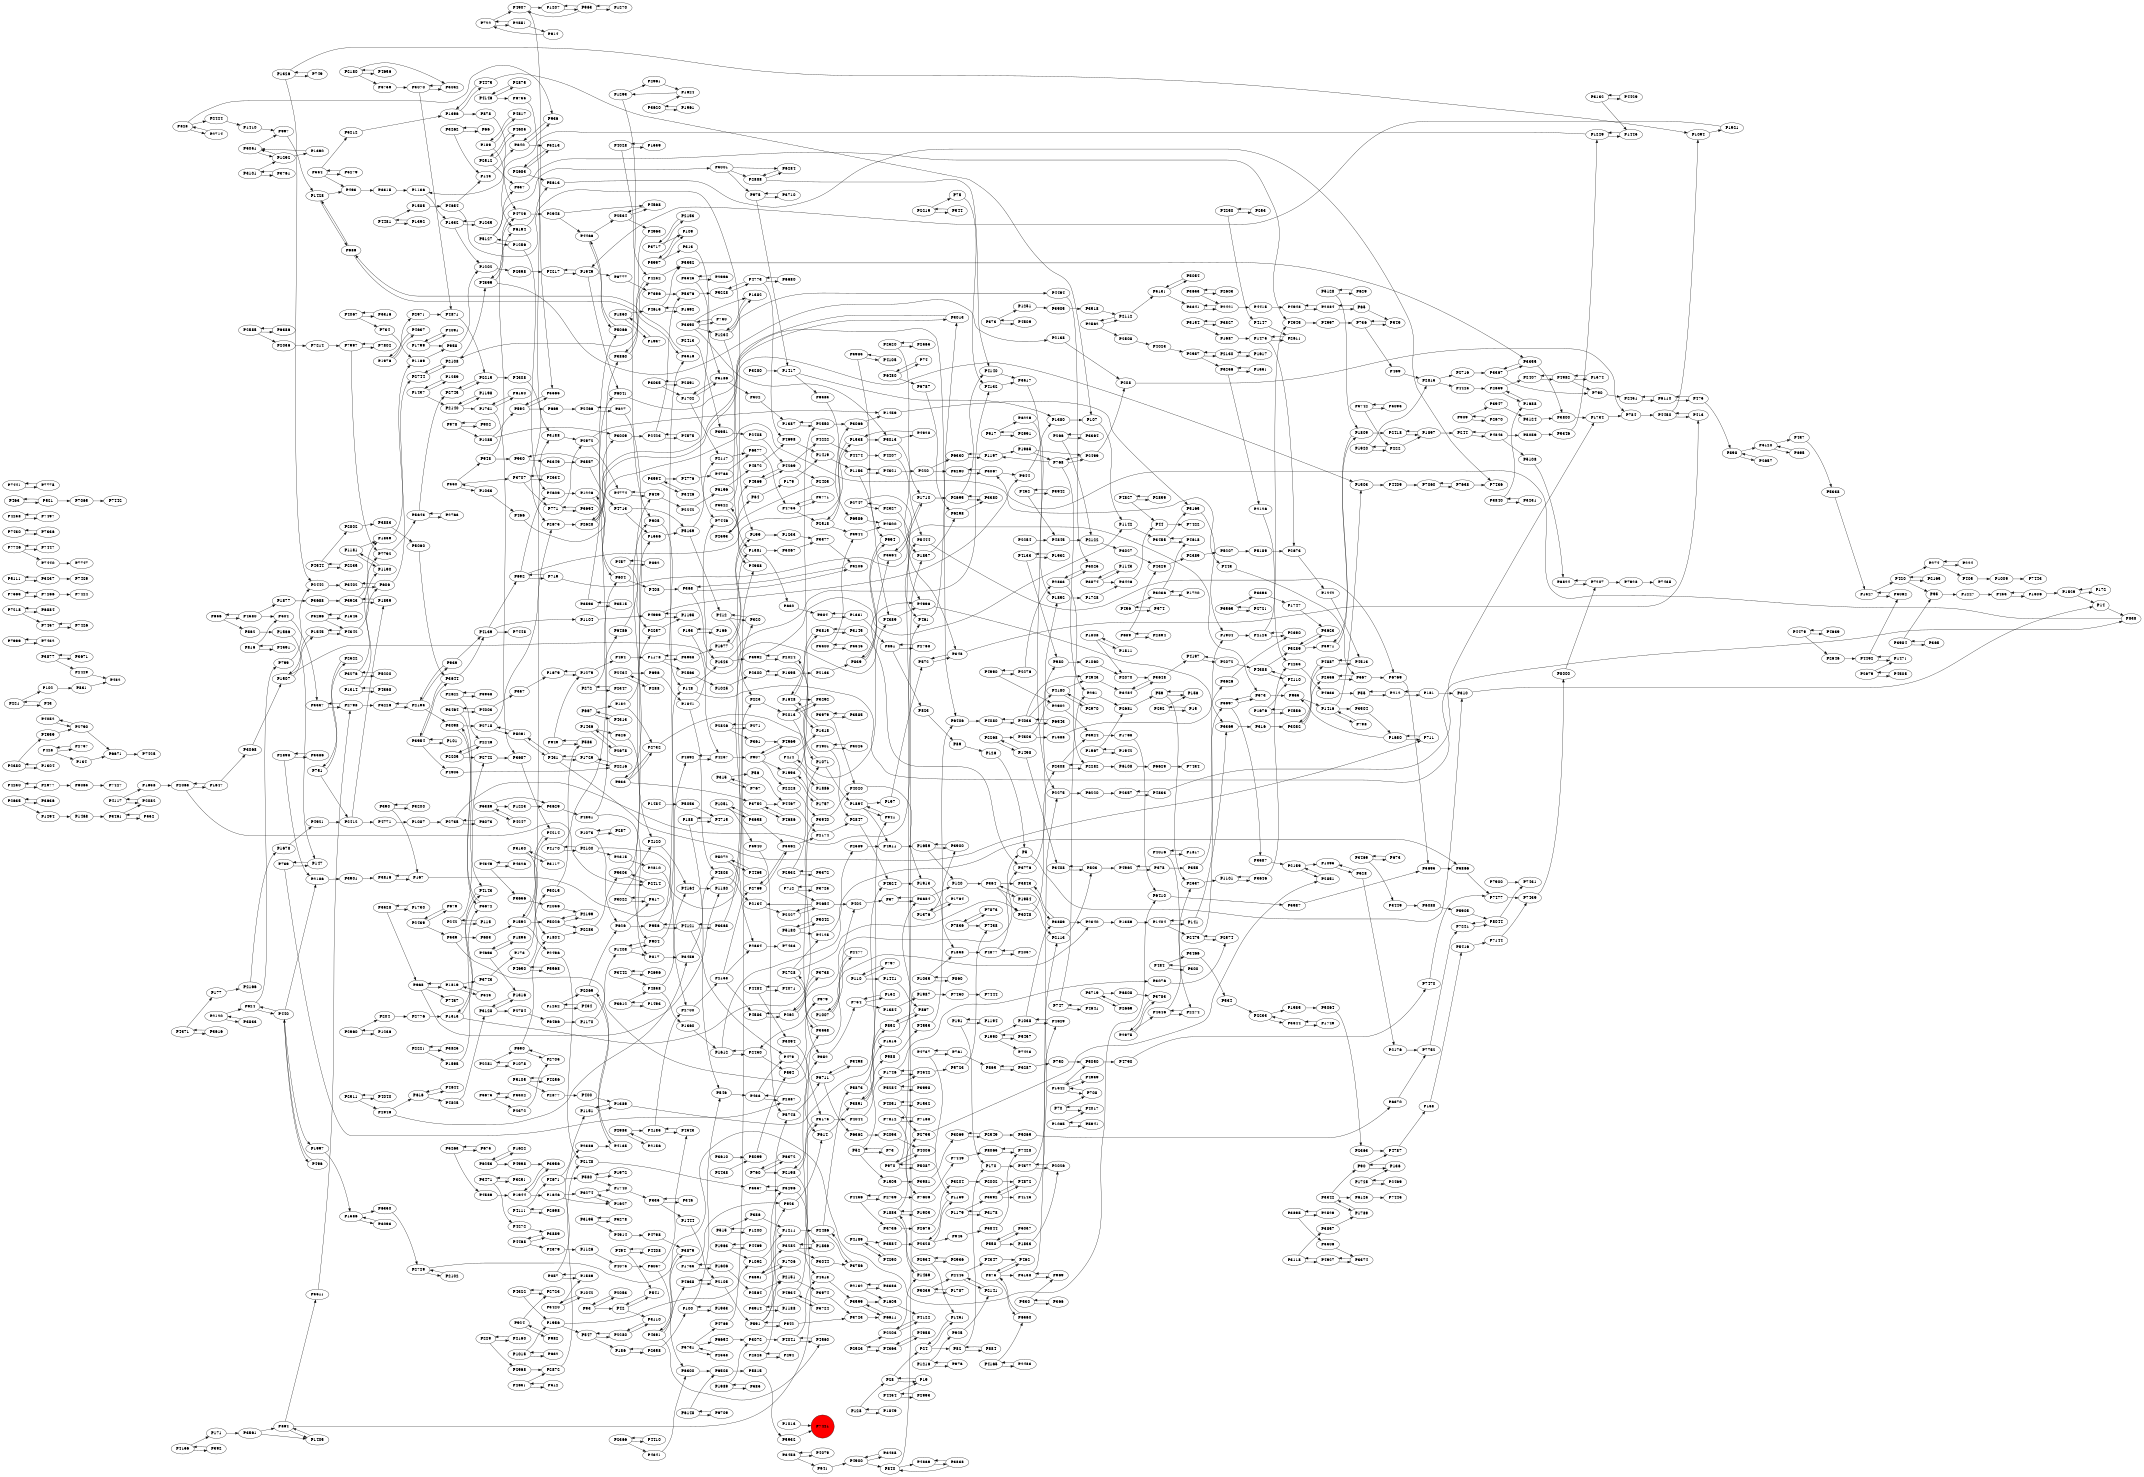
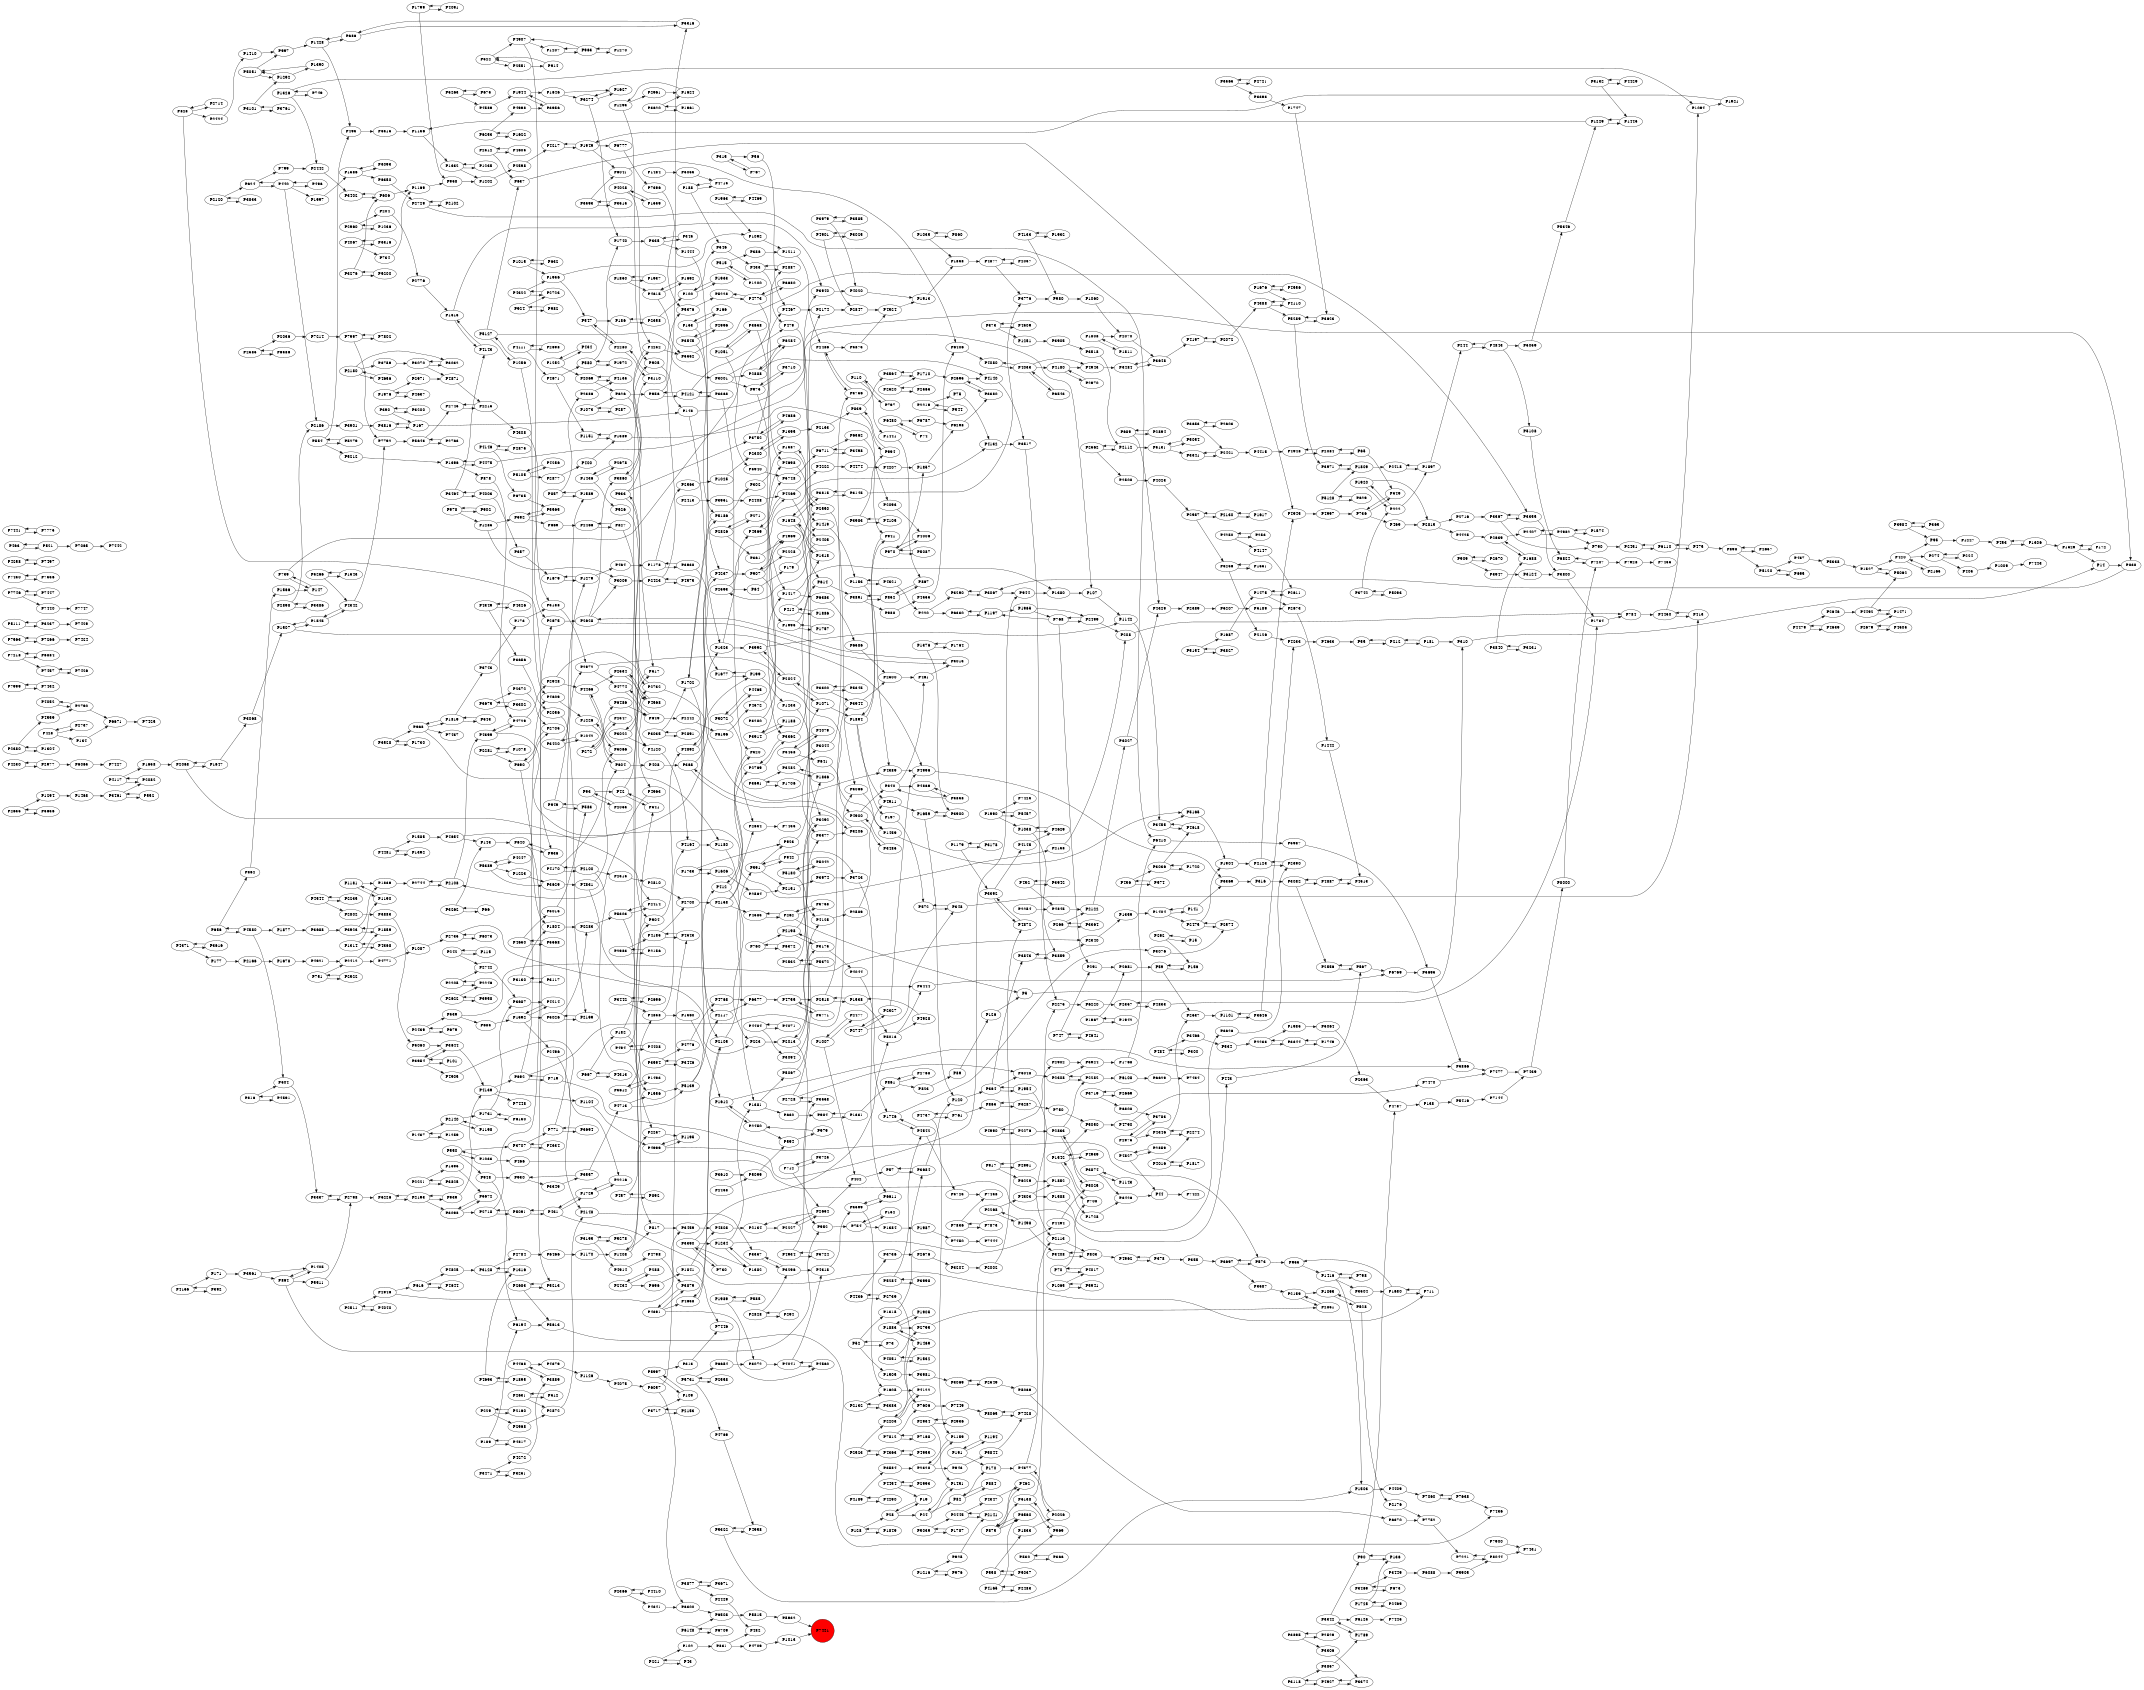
node "P722": label "P722" -> "P522"
node "P4709": added
